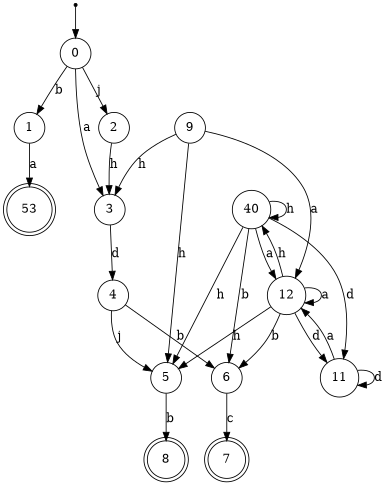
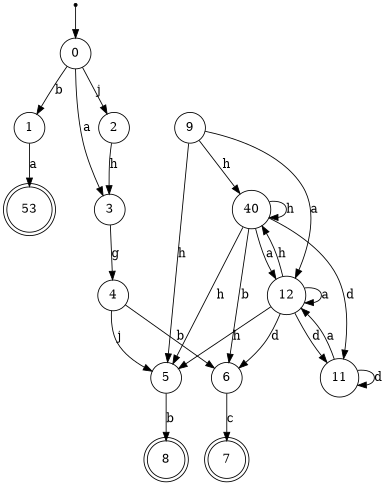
edge "9" -> "3": now "9" -> "40"
edge "3" -> "4": label "d" -> "g"
edge "12" -> "6": label "b" -> "d"
